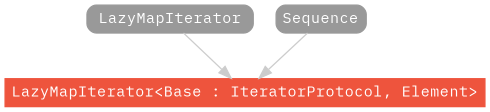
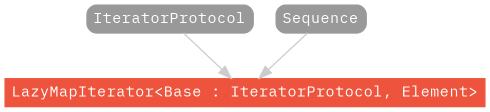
node "LazyMapIterator": label "LazyMapIterator" -> "IteratorProtocol"
